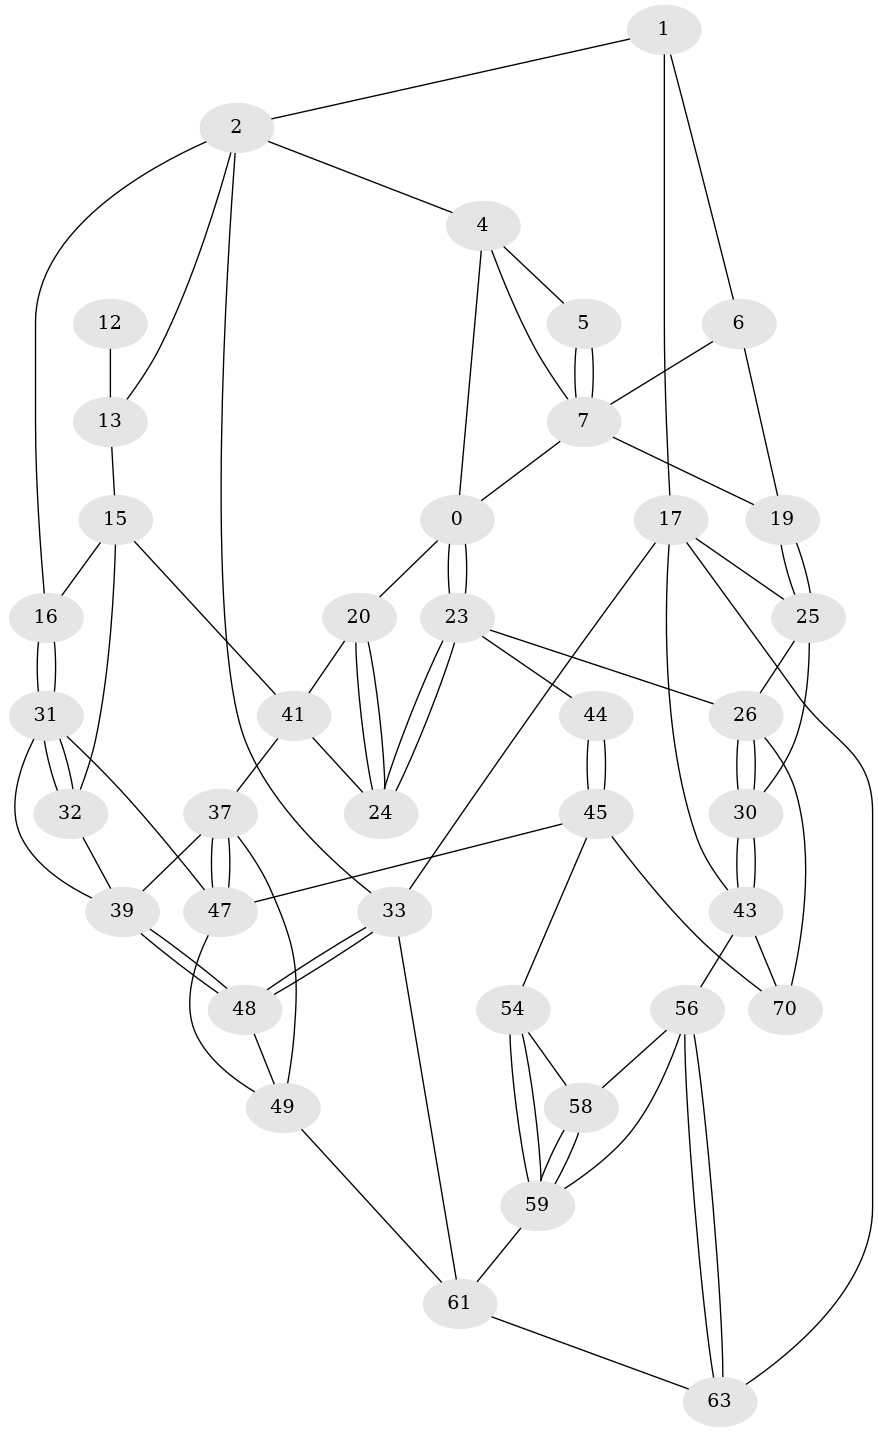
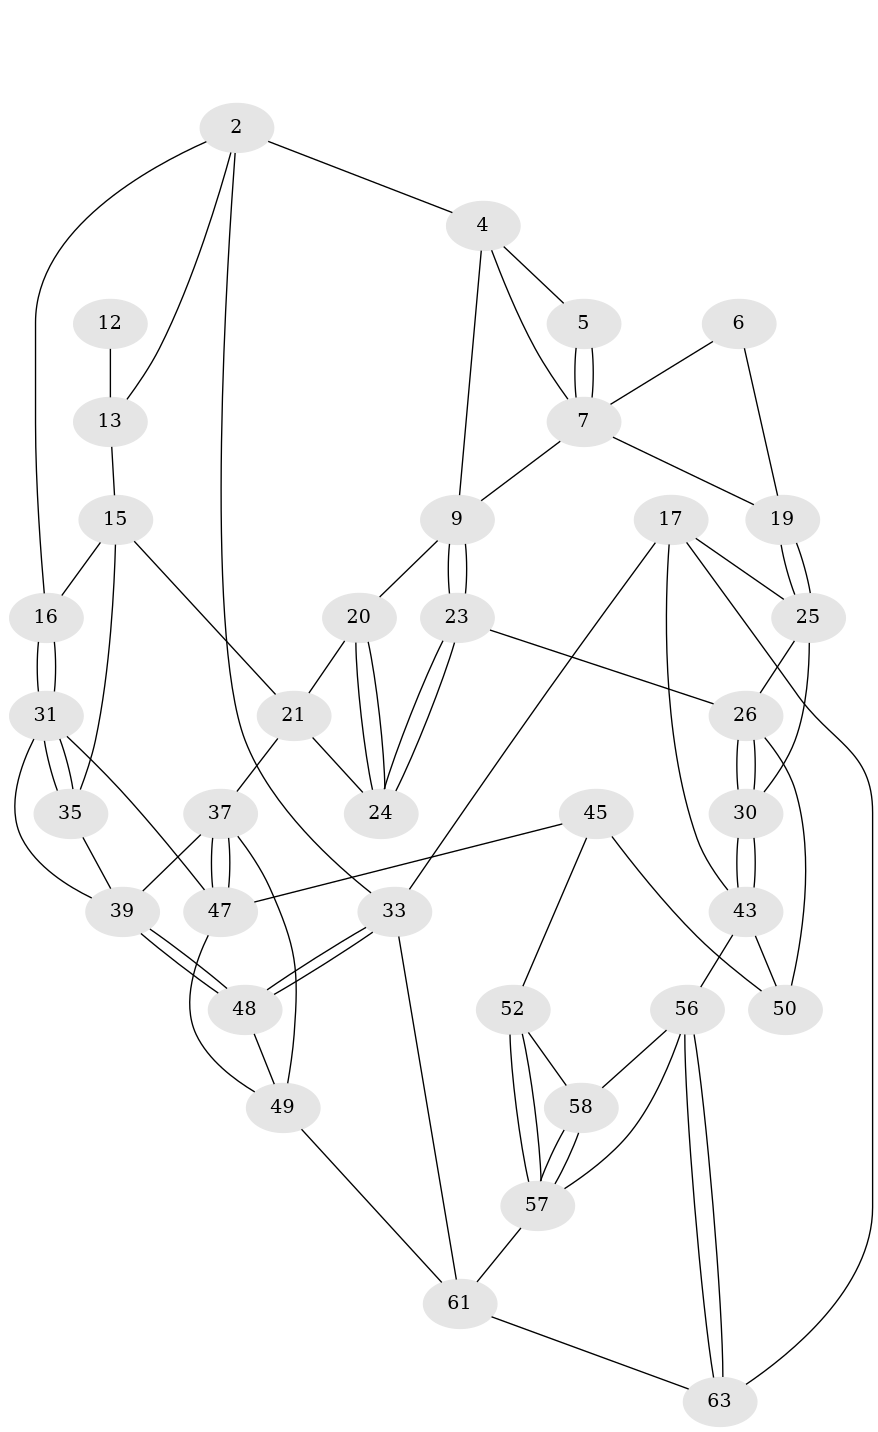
node "1": removed
node "0": label "0" -> "9"
node "41": label "41" -> "21"
node "44": removed
node "32": label "32" -> "35"
node "54": label "54" -> "52"
node "70": label "70" -> "50"
node "59": label "59" -> "57"
